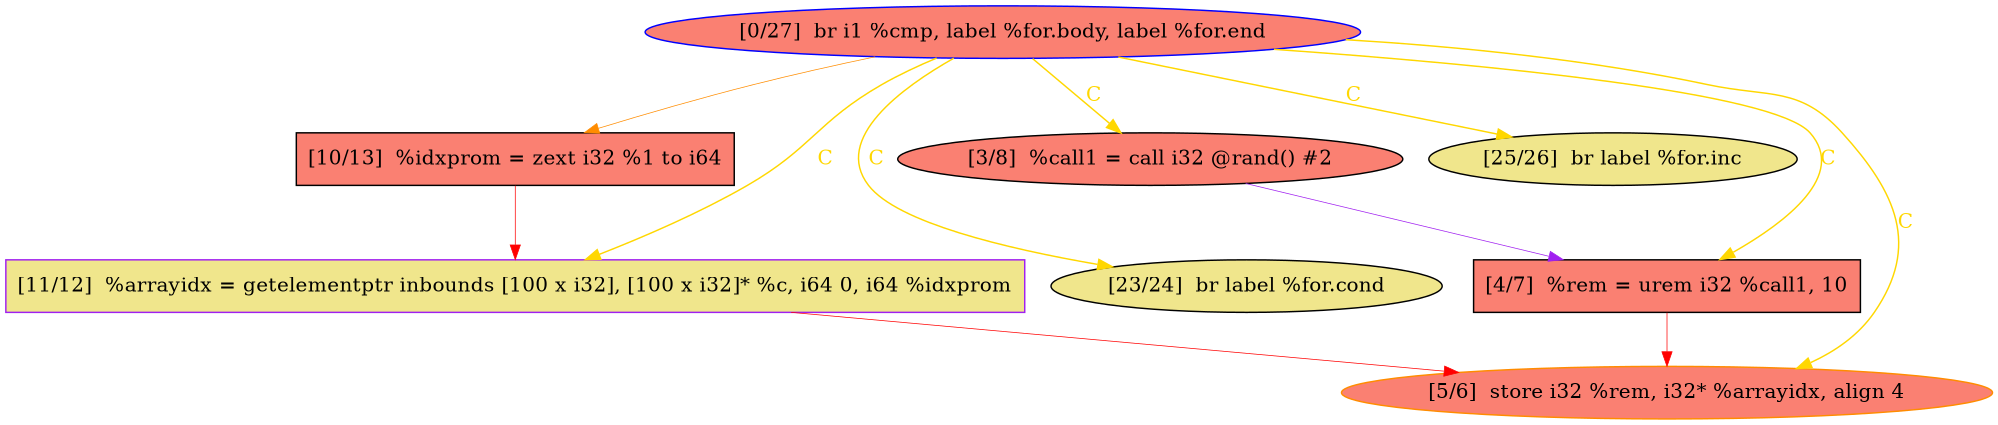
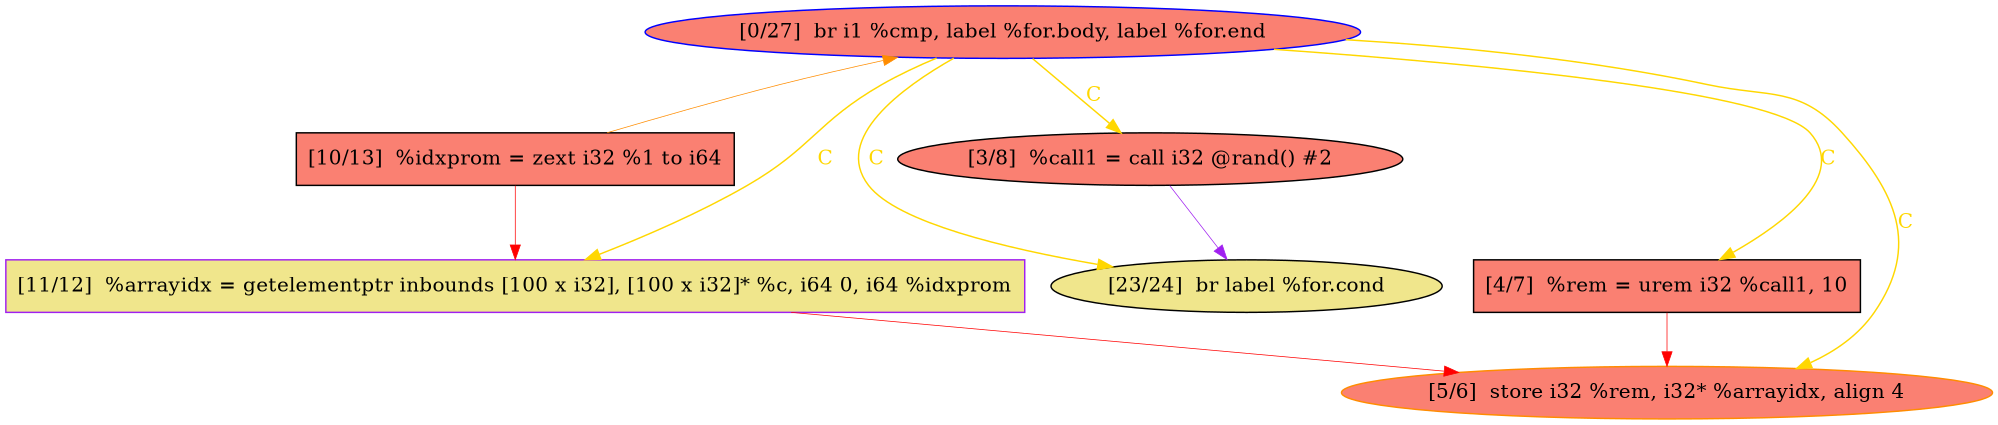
edge "[0/27]  br i1 %cmp, label %for.body, label %for.end" -> "[10/13]  %idxprom = zext i32 %1 to i64": reversed
node "[25/26]  br label %for.inc": removed
edge "[3/8]  %call1 = call i32 @rand() #2" -> "[4/7]  %rem = urem i32 %call1, 10": now "[3/8]  %call1 = call i32 @rand() #2" -> "[23/24]  br label %for.cond"
